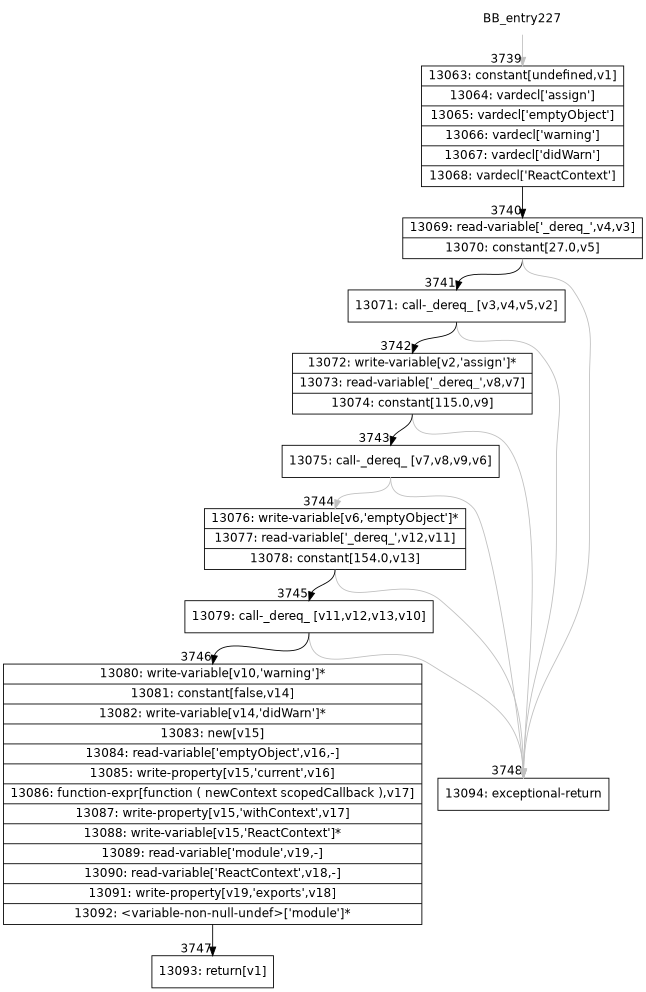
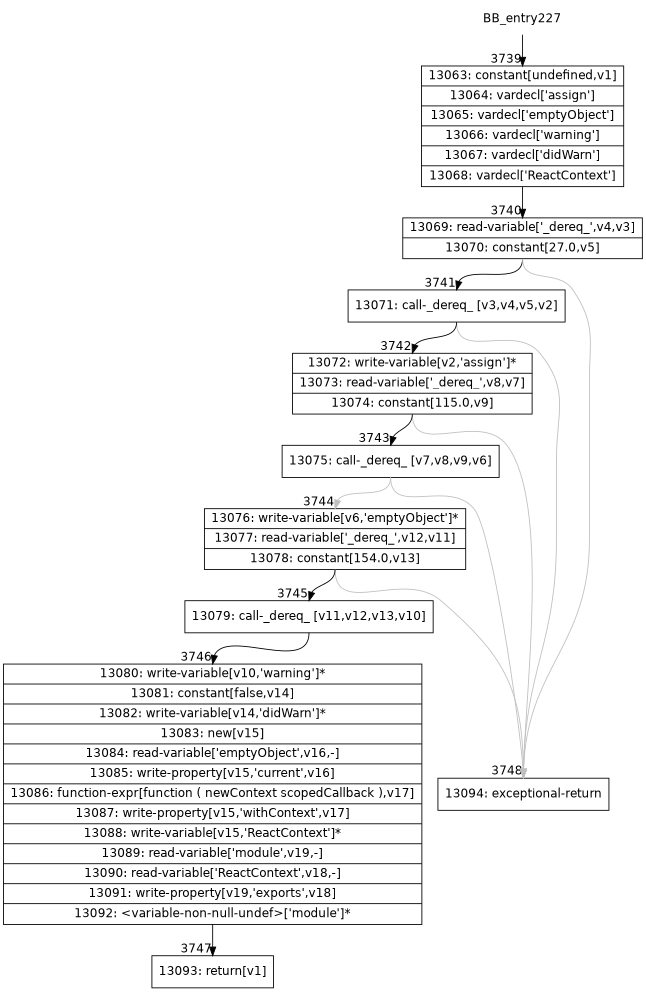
edge "BB_entry227" -> "13063: constant[undefined,v1]": color gray -> black
edge "13079: call-_dereq_ [v11,v12,v13,v10]" -> "13094: exceptional-return": removed
